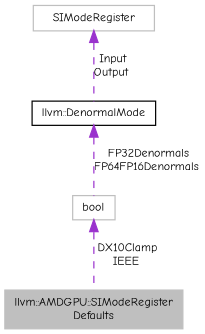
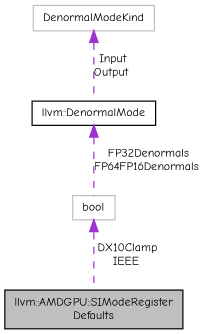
node "SIModeRegister": label "SIModeRegister" -> "DenormalModeKind"
node "llvm::AMDGPU::SIModeRegister Defaults": color grey75 -> black
